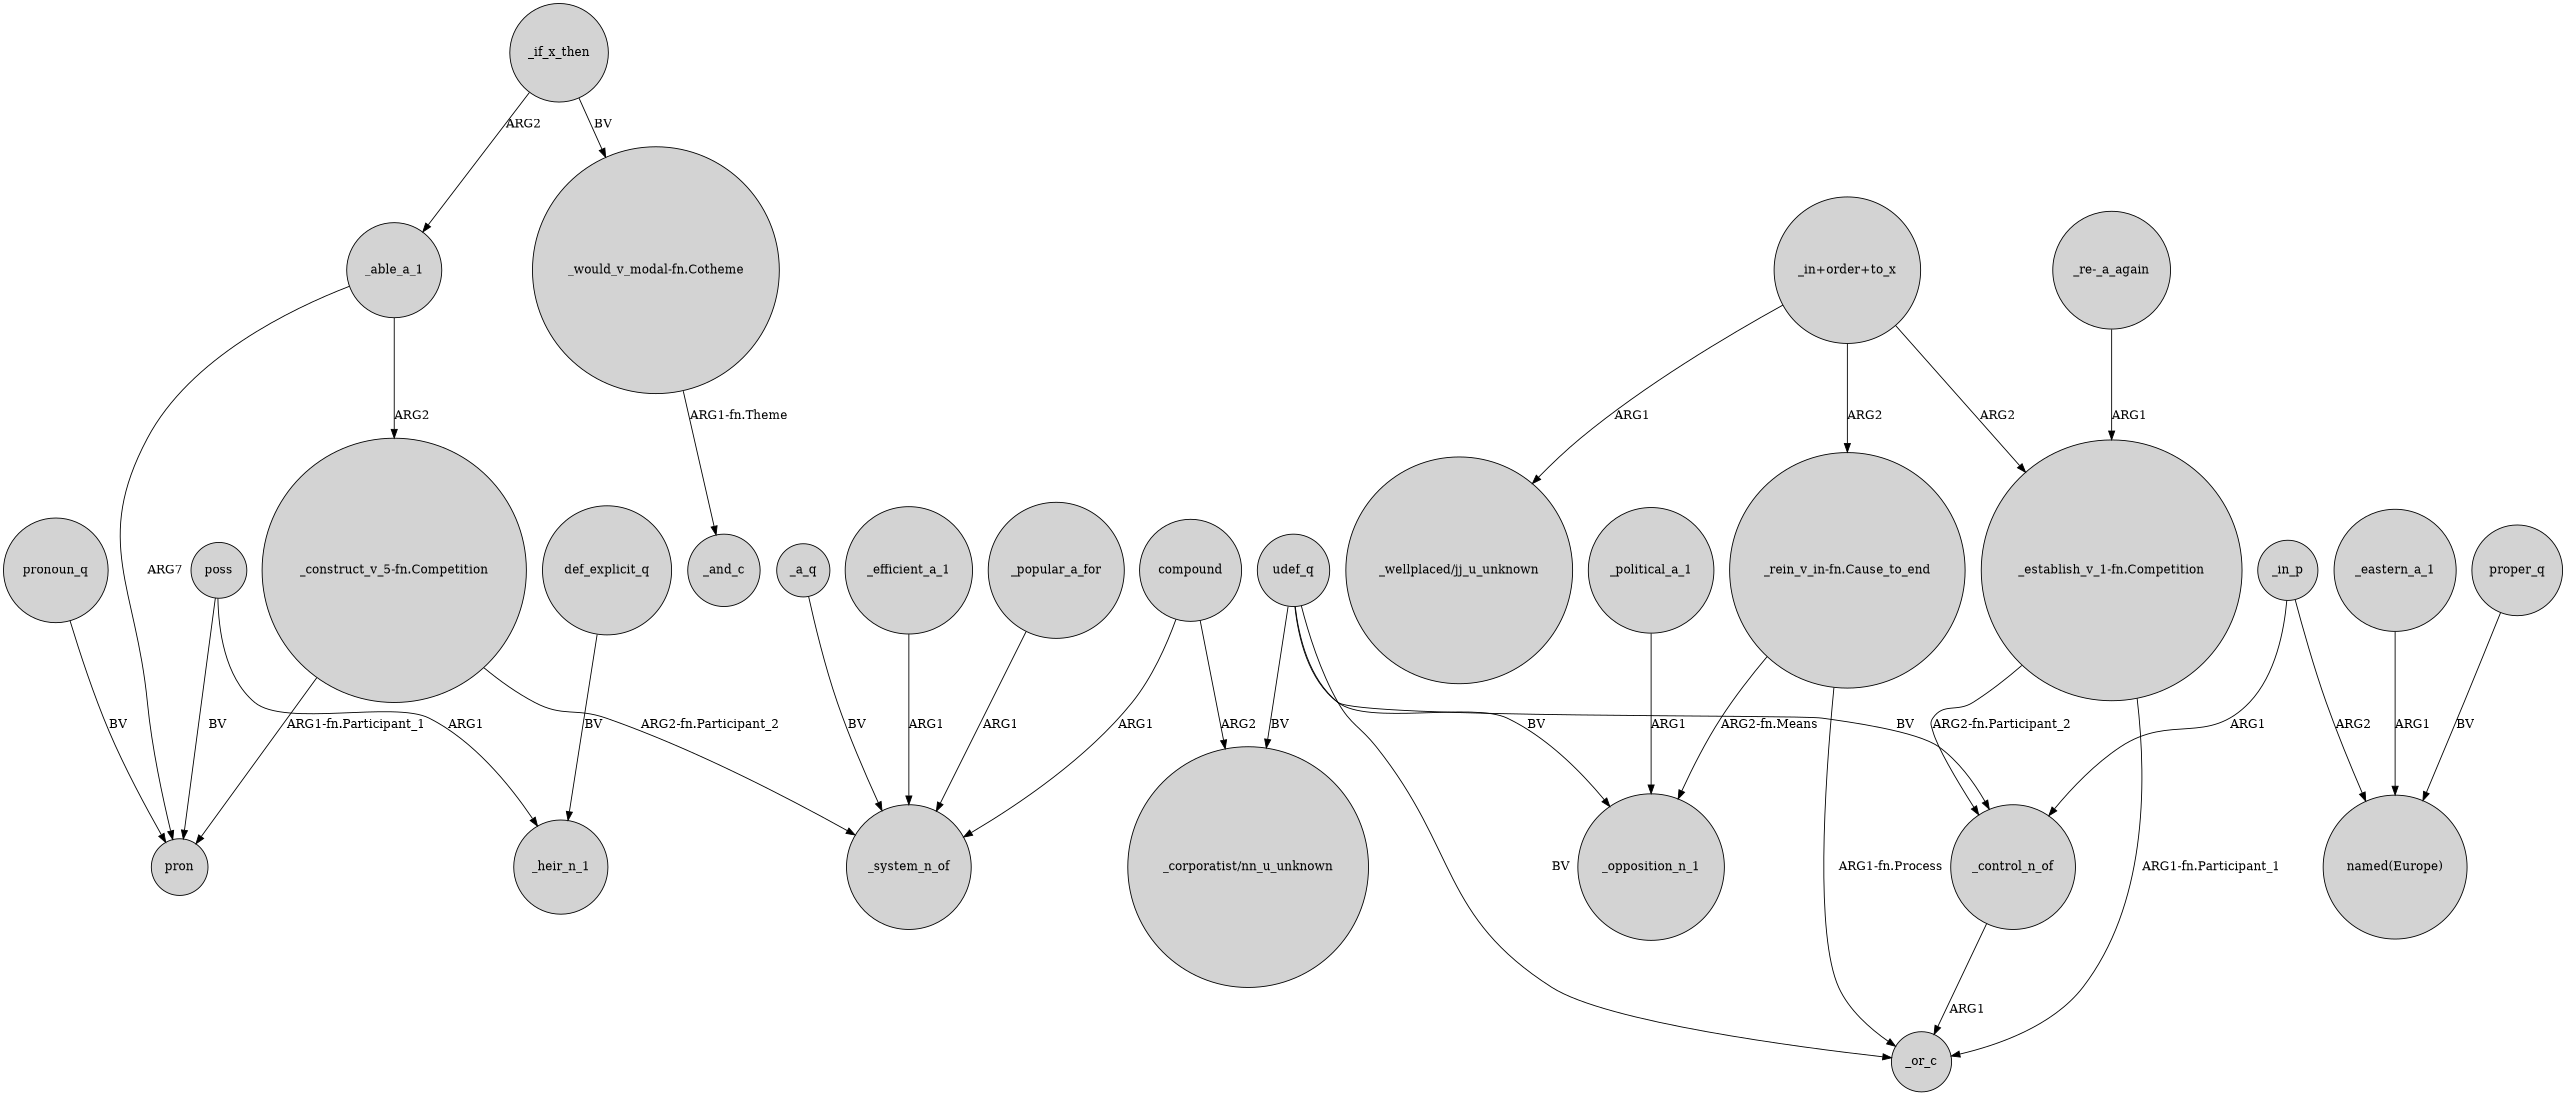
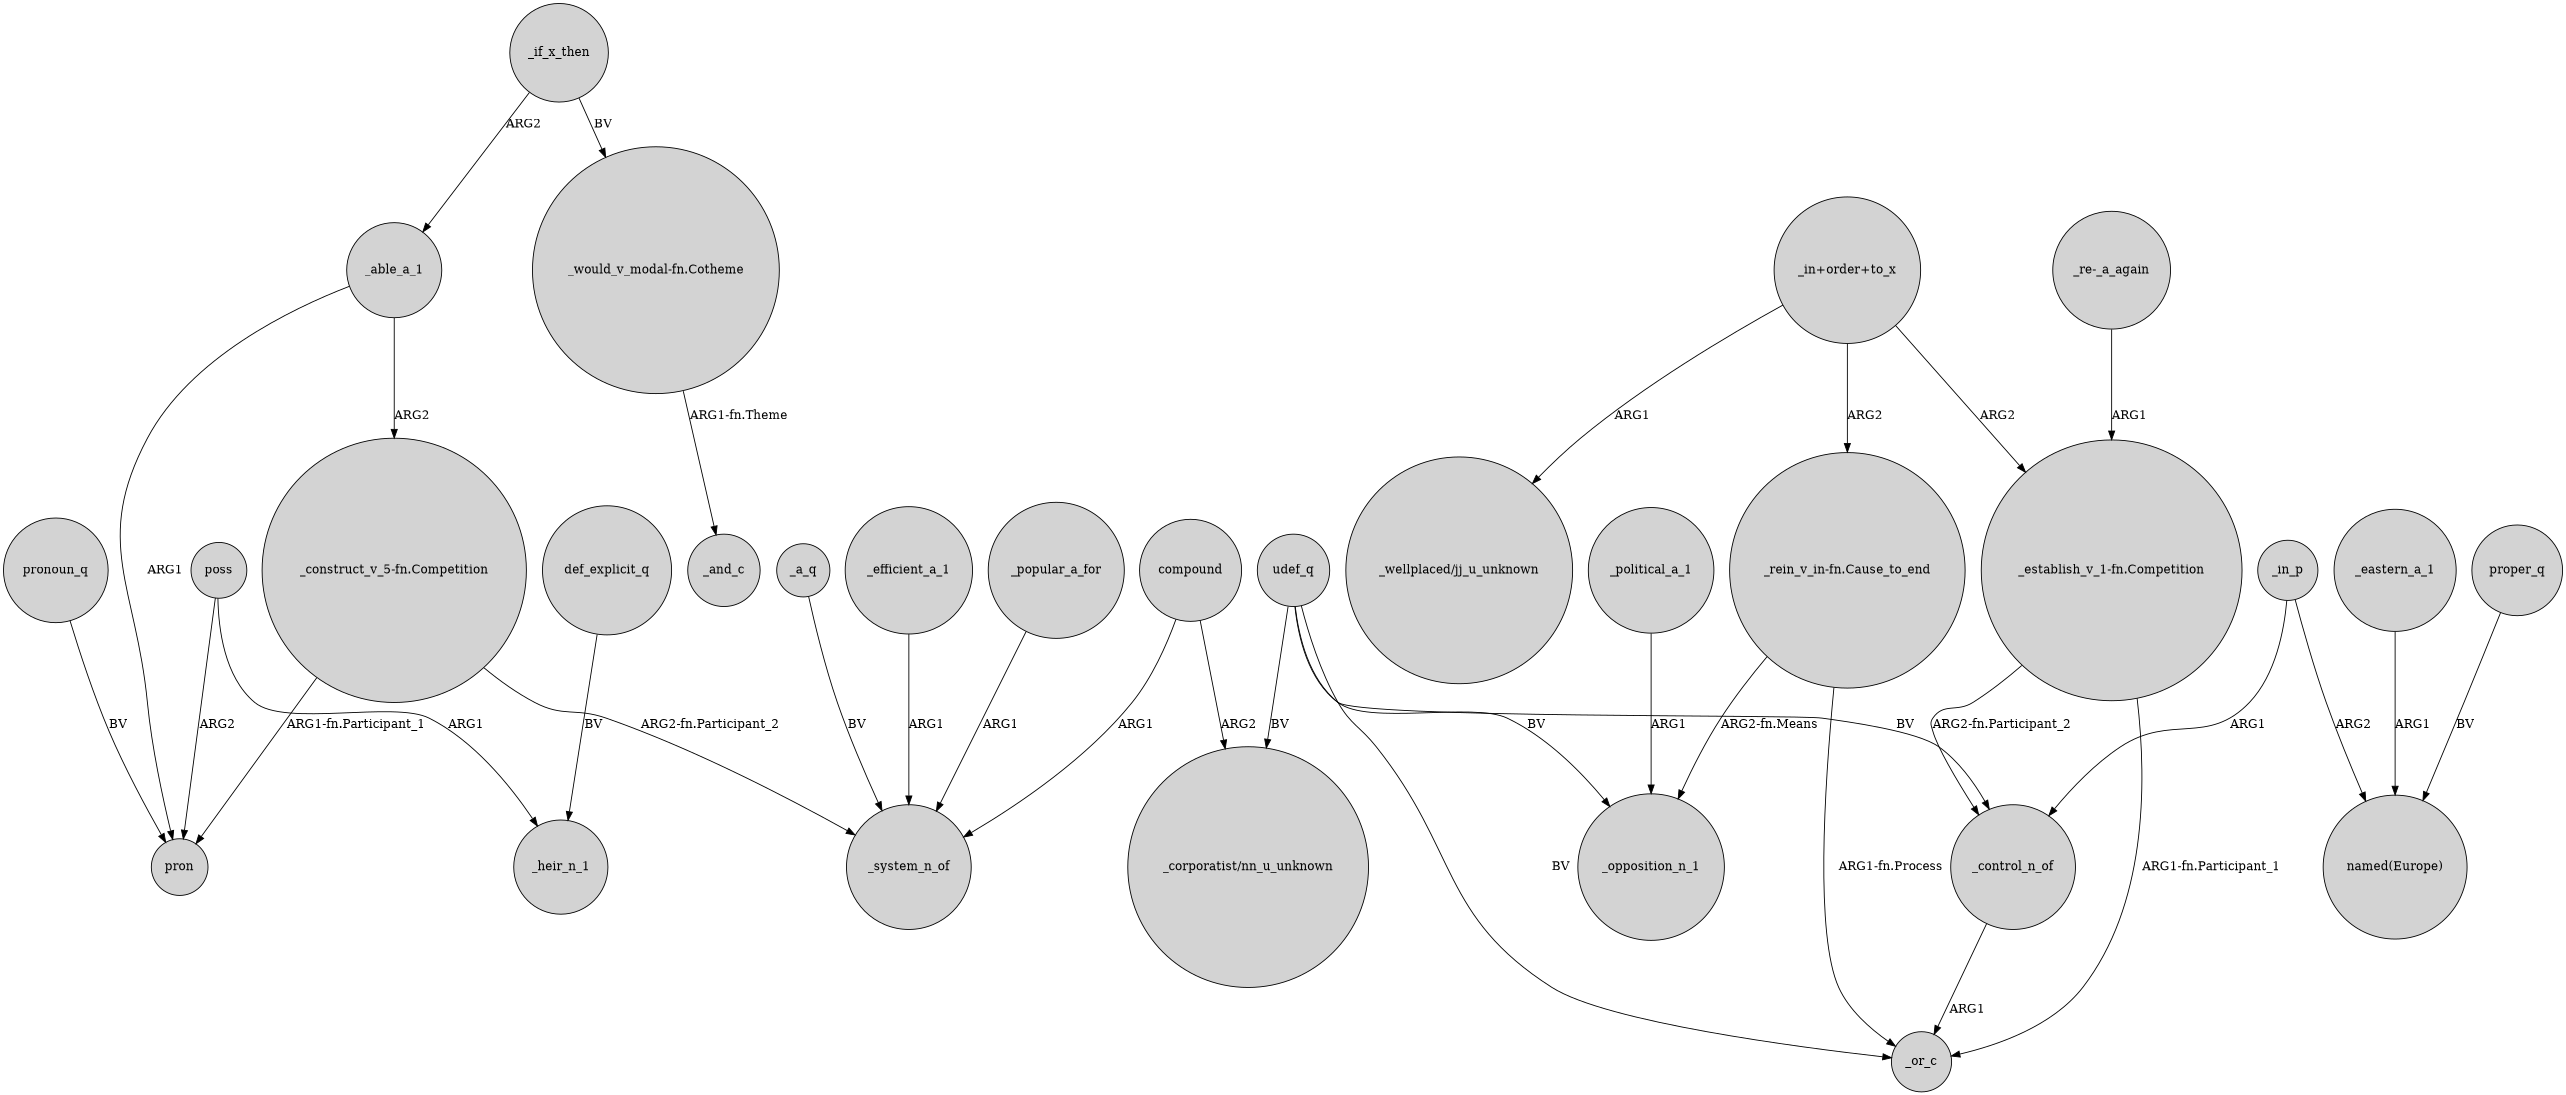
edge "_able_a_1" -> "pron": label "ARG7" -> "ARG1"
edge "poss" -> "pron": label "BV" -> "ARG2"
